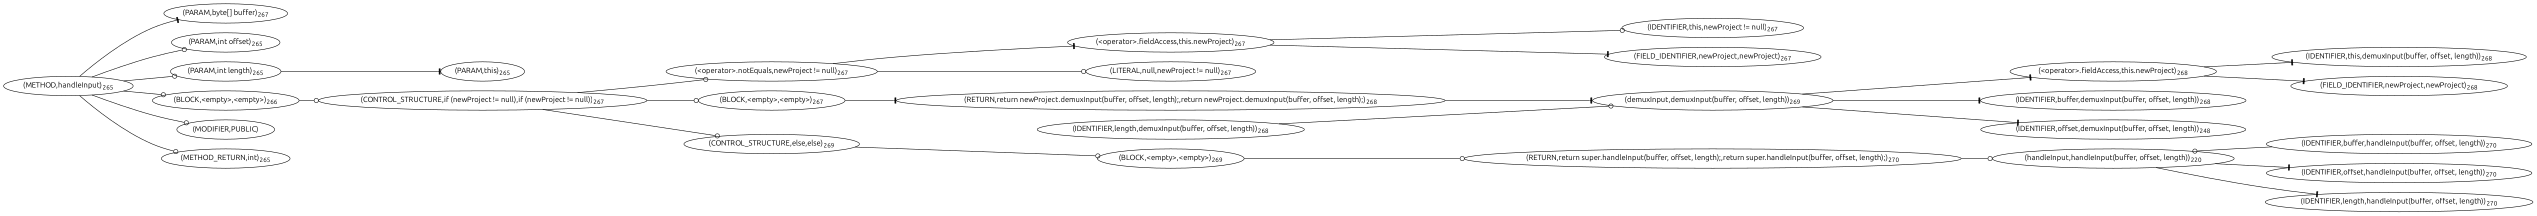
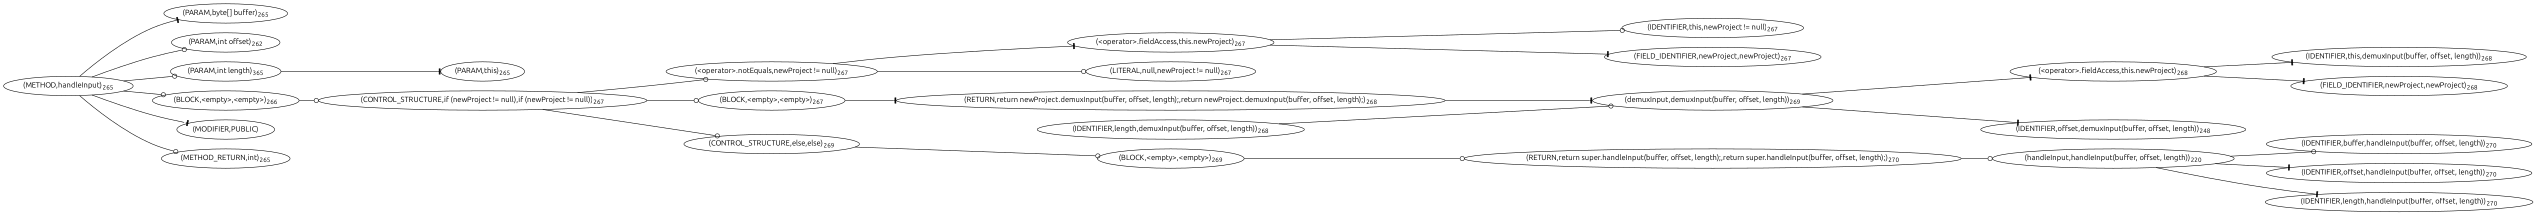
node "(PARAM,byte[] buffer)": text "267" -> "265"
node "(PARAM,int offset)": text "265" -> "262"
node "(PARAM,int length)": text "265" -> "365"
node "(IDENTIFIER,buffer,demuxInput(buffer, offset, length))": removed
edge "(METHOD,handleInput)" -> "(MODIFIER,PUBLIC)": arrowhead odot -> tee
edge "(IDENTIFIER,buffer,handleInput(buffer, offset, length))" -> "(handleInput,handleInput(buffer, offset, length))": reversed
